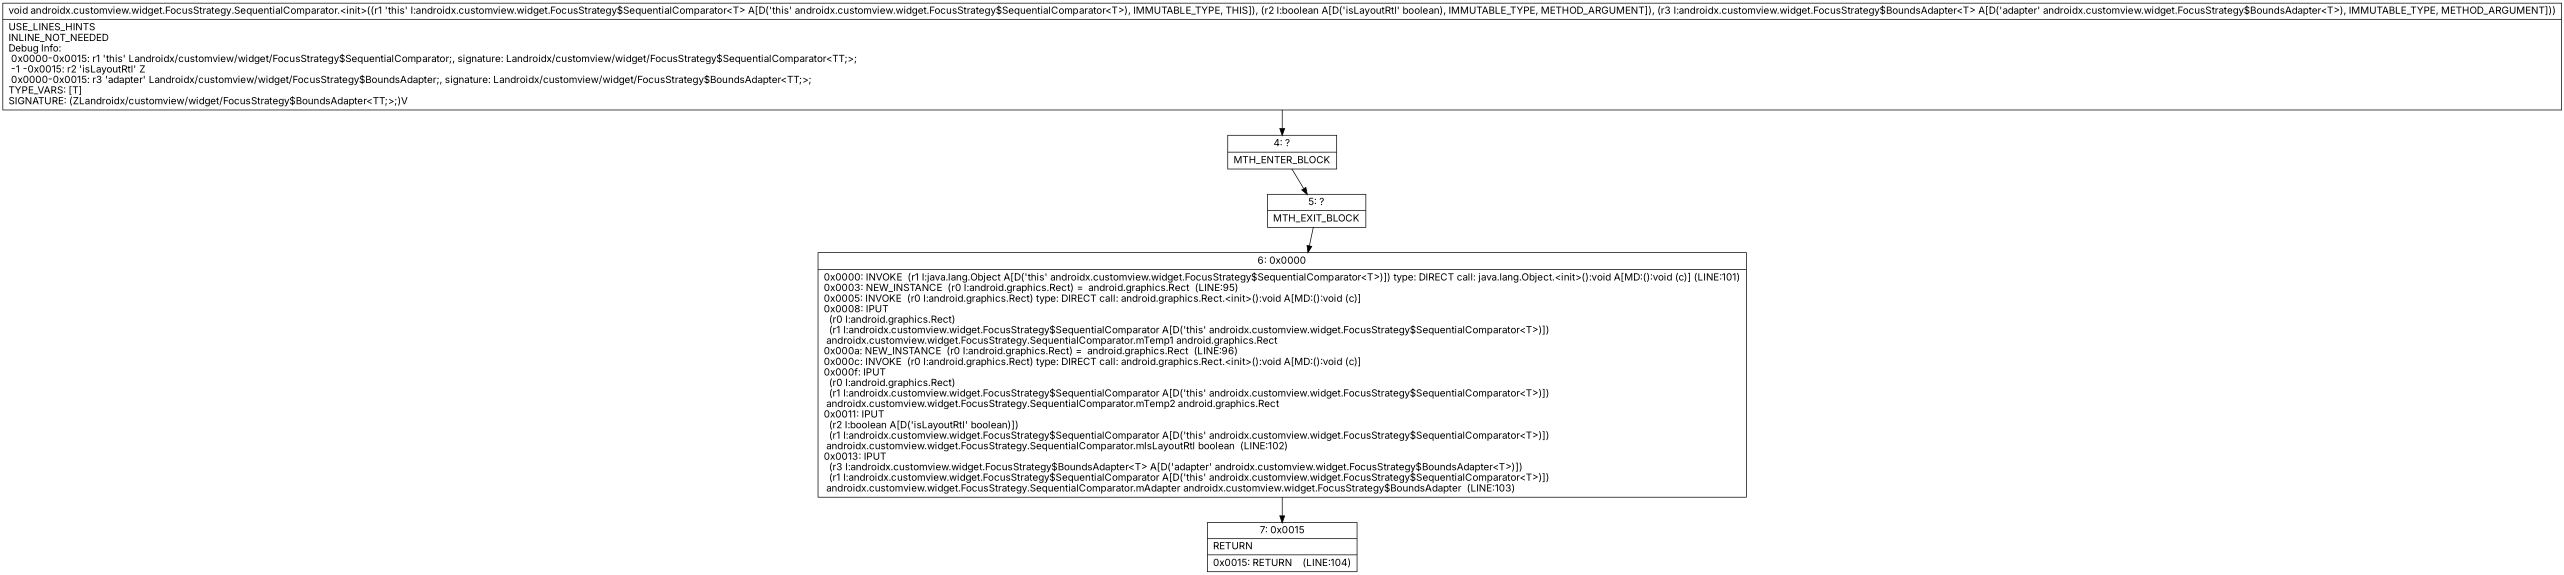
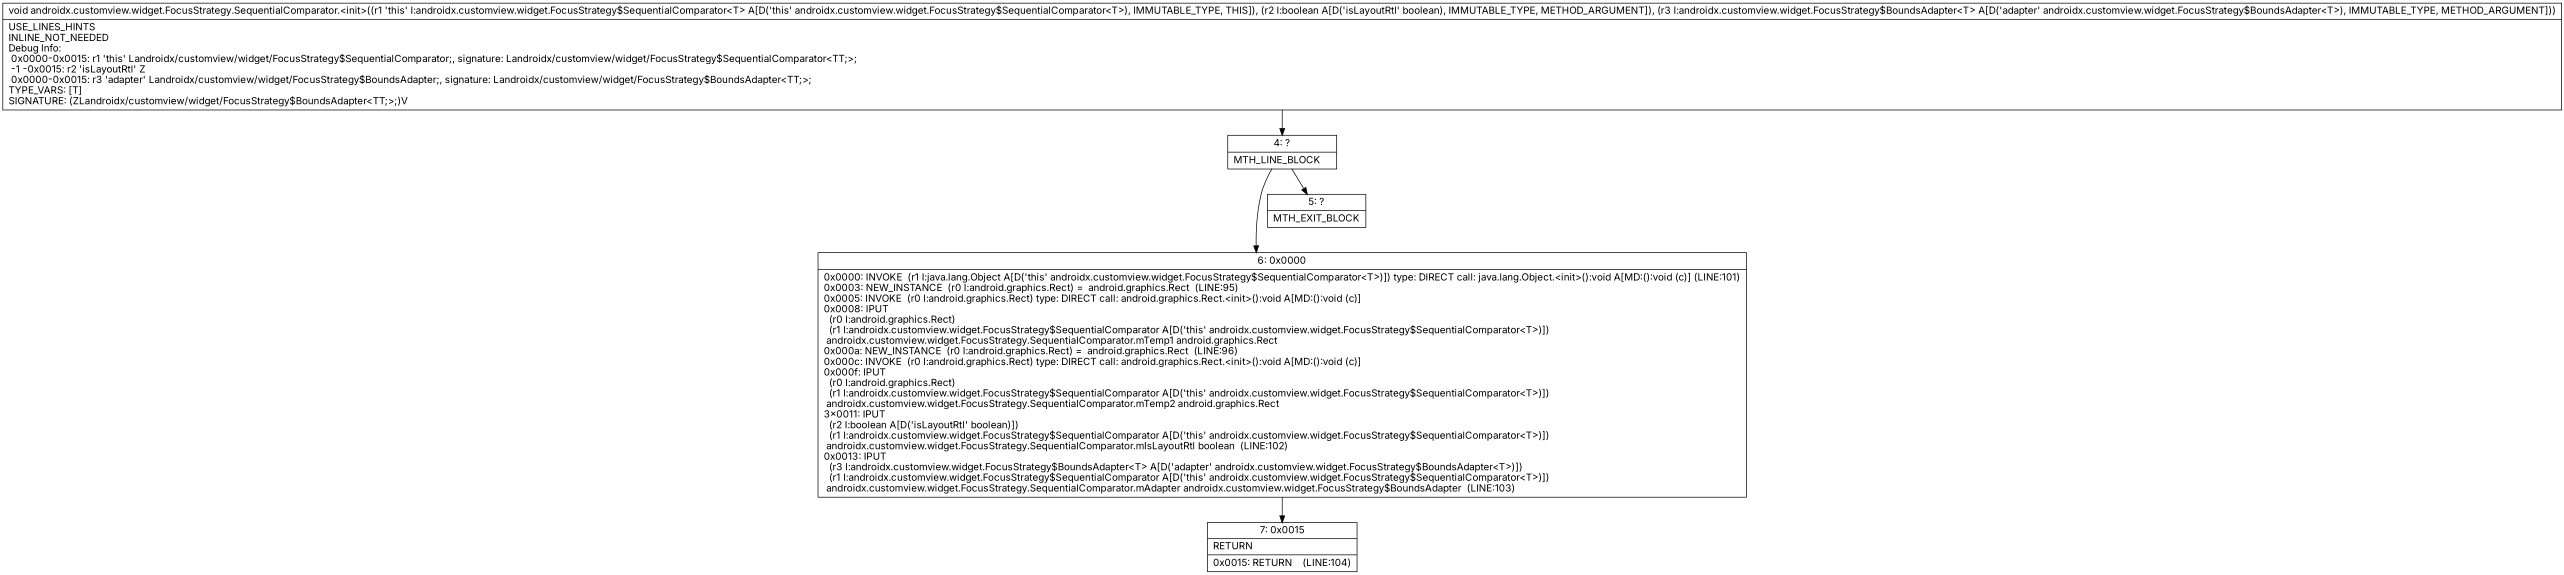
node "4: ?": text "MTH_ENTER_BLOCK" -> "MTH_LINE_BLOCK"
edge "5: ?" -> "6: 0x0000": now "4: ?" -> "6: 0x0000"
node "6: 0x0000": text "0x0011: IPUT" -> "3x0011: IPUT"
